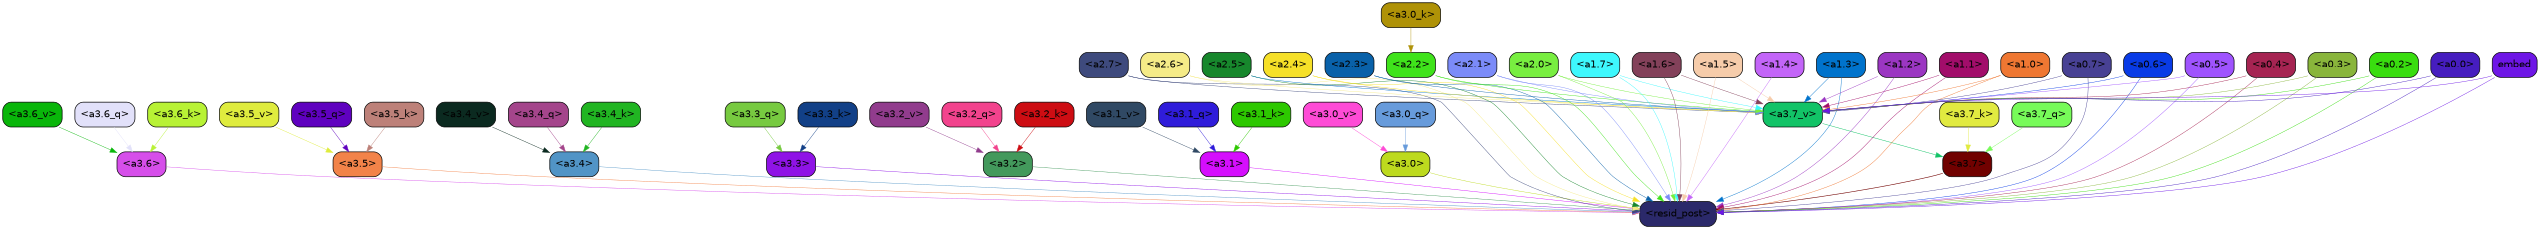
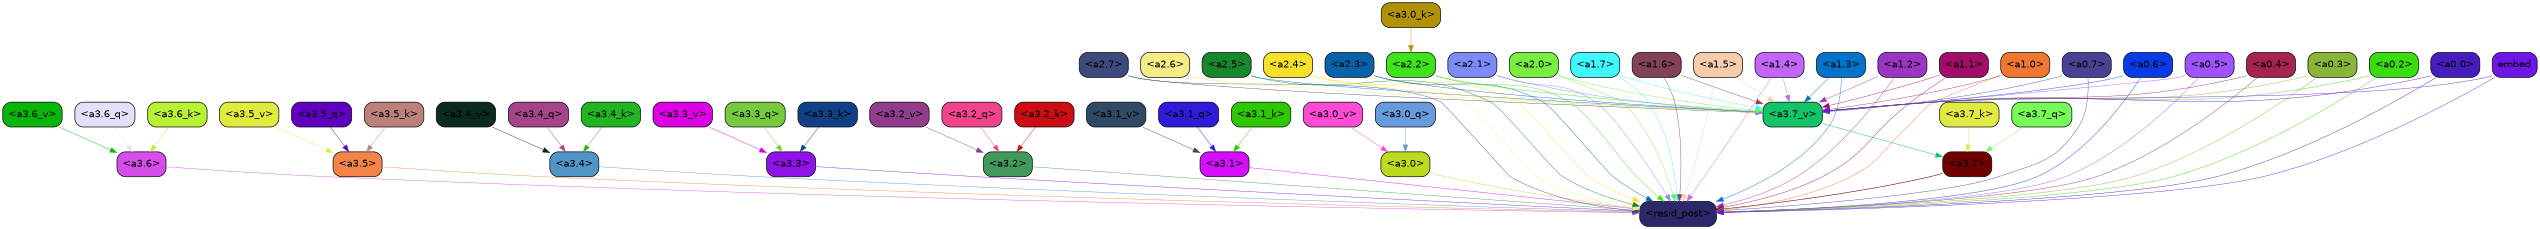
edge "<a1.4>" -> "<a3.7_v>": added
edge "<a1.0>" -> "<a3.7_v>": color #ef7732 -> #a62452
node "<a3.3_v>": added
